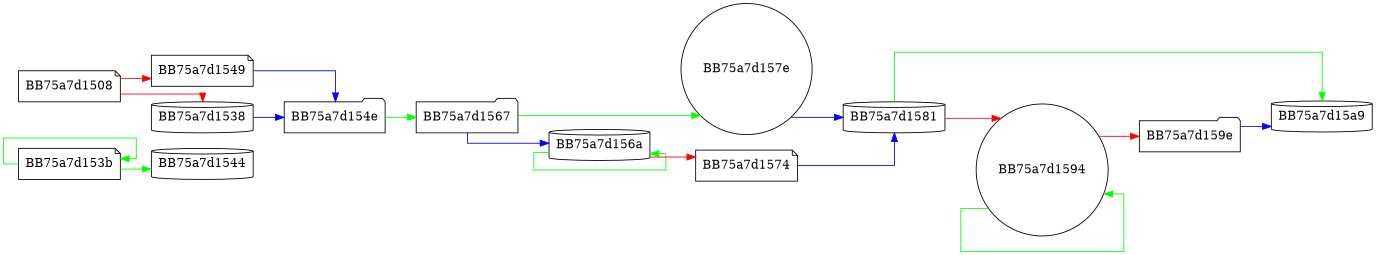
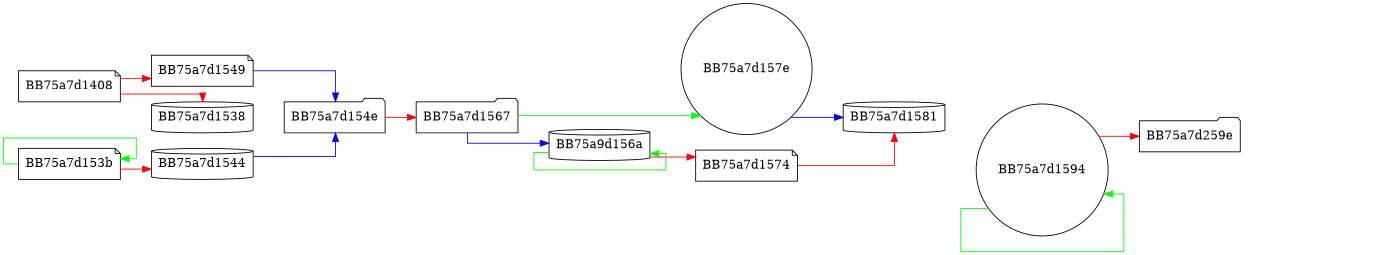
node "BB75a7d1508": label "BB75a7d1508" -> "BB75a7d1408"
node "BB75a7d15a9": removed
edge "BB75a7d1538" -> "BB75a7d154e": now "BB75a7d1544" -> "BB75a7d154e"
edge "BB75a7d154e" -> "BB75a7d1567": color green -> red
edge "BB75a7d1581" -> "BB75a7d1594": removed
node "BB75a7d159e": label "BB75a7d159e" -> "BB75a7d259e"
node "BB75a7d156a": label "BB75a7d156a" -> "BB75a9d156a"
edge "BB75a7d1574" -> "BB75a7d1581": color blue -> red
edge "BB75a7d153b" -> "BB75a7d1544": color green -> red
